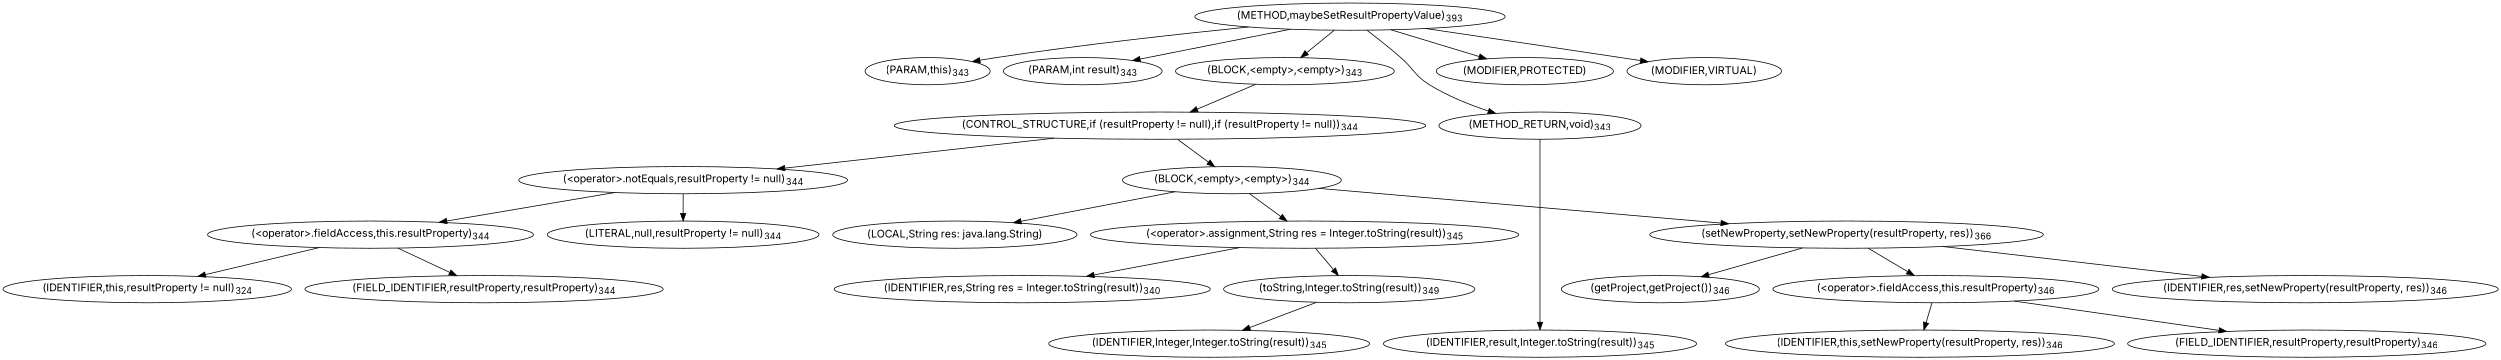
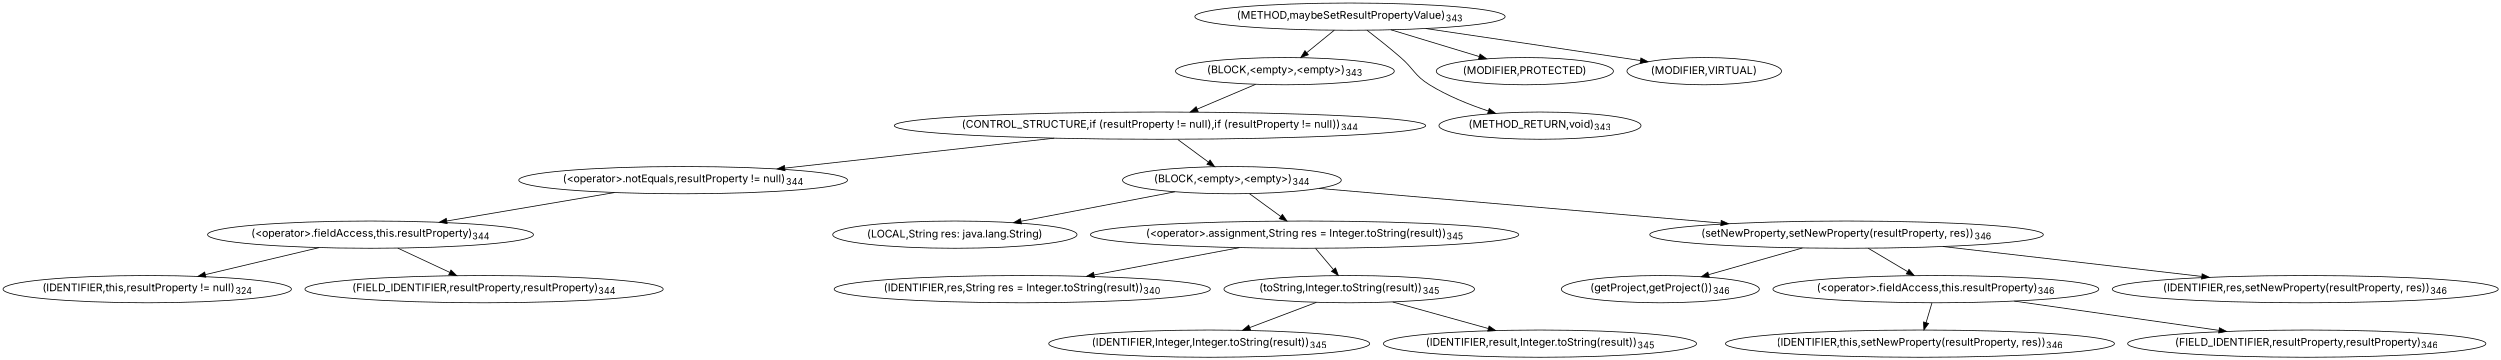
node "(METHOD,maybeSetResultPropertyValue)": text "393" -> "343"
node "(PARAM,this)": removed
node "(PARAM,int result)": removed
edge "(METHOD_RETURN,void)" -> "(IDENTIFIER,result,Integer.toString(result))": now "(toString,Integer.toString(result))" -> "(IDENTIFIER,result,Integer.toString(result))"
node "(setNewProperty,setNewProperty(resultProperty, res))": text "366" -> "346"
node "(LITERAL,null,resultProperty != null)": removed
node "(toString,Integer.toString(result))": text "349" -> "345"
